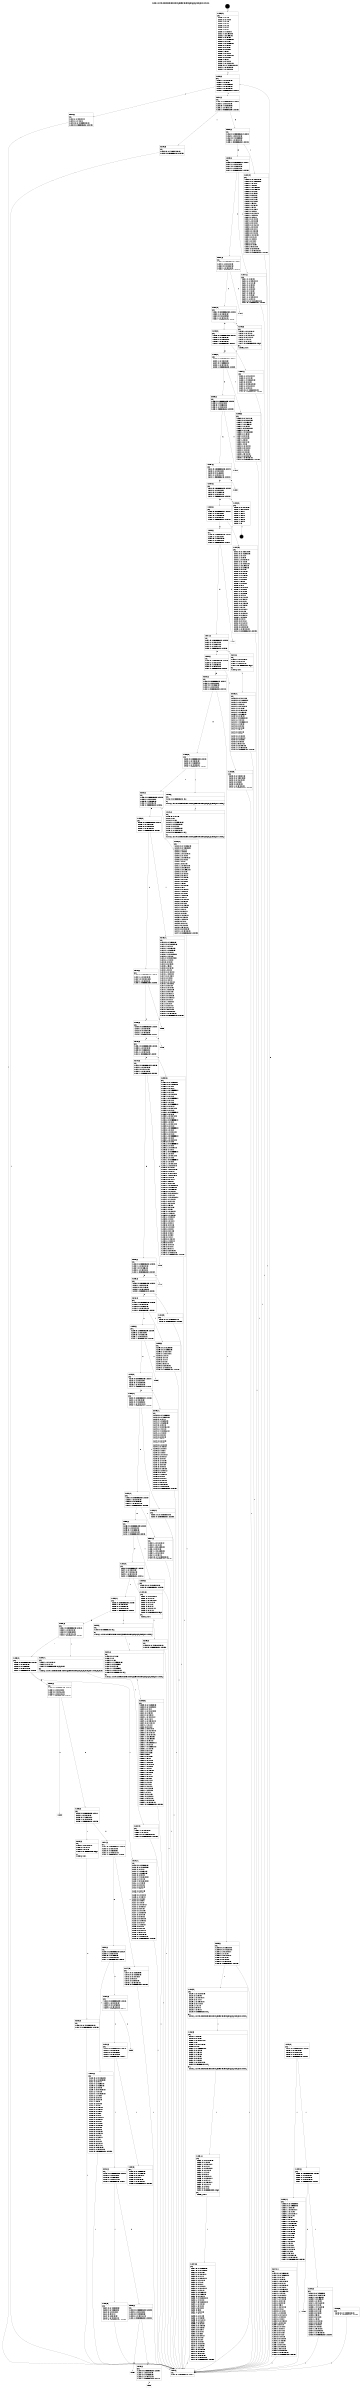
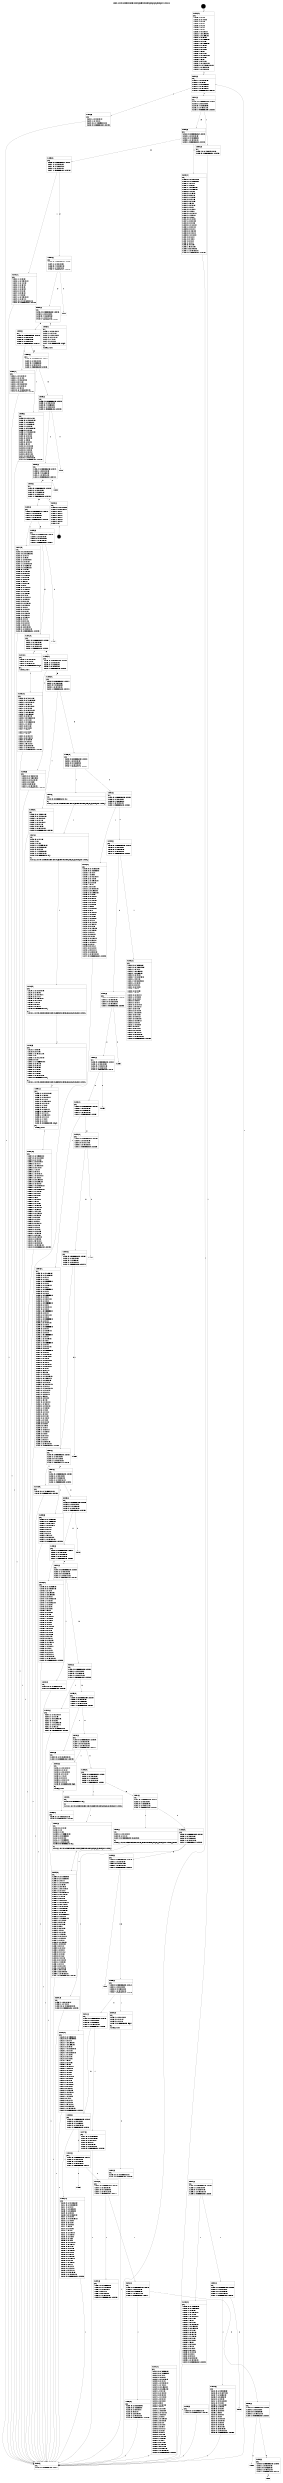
edge "0x4029b0 [36]" -> "0x4024d5 [37]": now "0x4024ad [40]" -> "0x4024d5 [37]"
